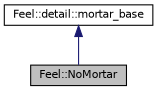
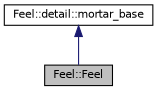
node "Feel::NoMortar": label "Feel::NoMortar" -> "Feel::Feel"
